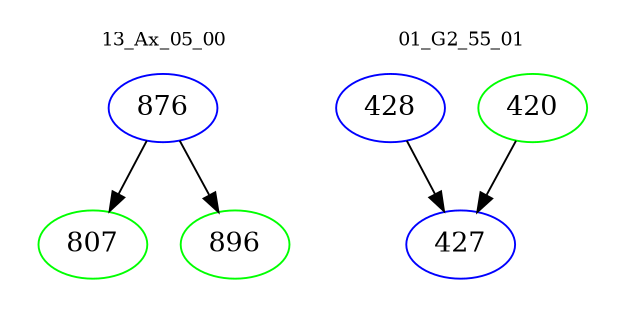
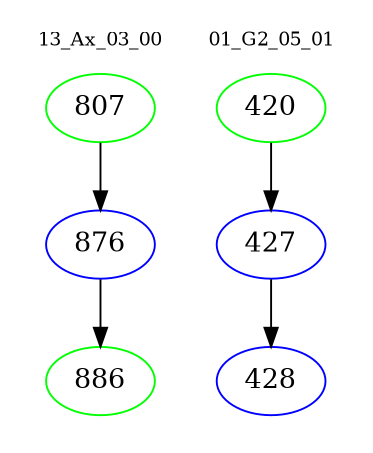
cluster "13_Ax_05_00": label "13_Ax_05_00" -> "13_Ax_03_00"
cluster "01_G2_55_01": label "01_G2_55_01" -> "01_G2_05_01"
edge "876" -> "807": reversed
edge "428" -> "427": reversed
node "896": label "896" -> "886"
